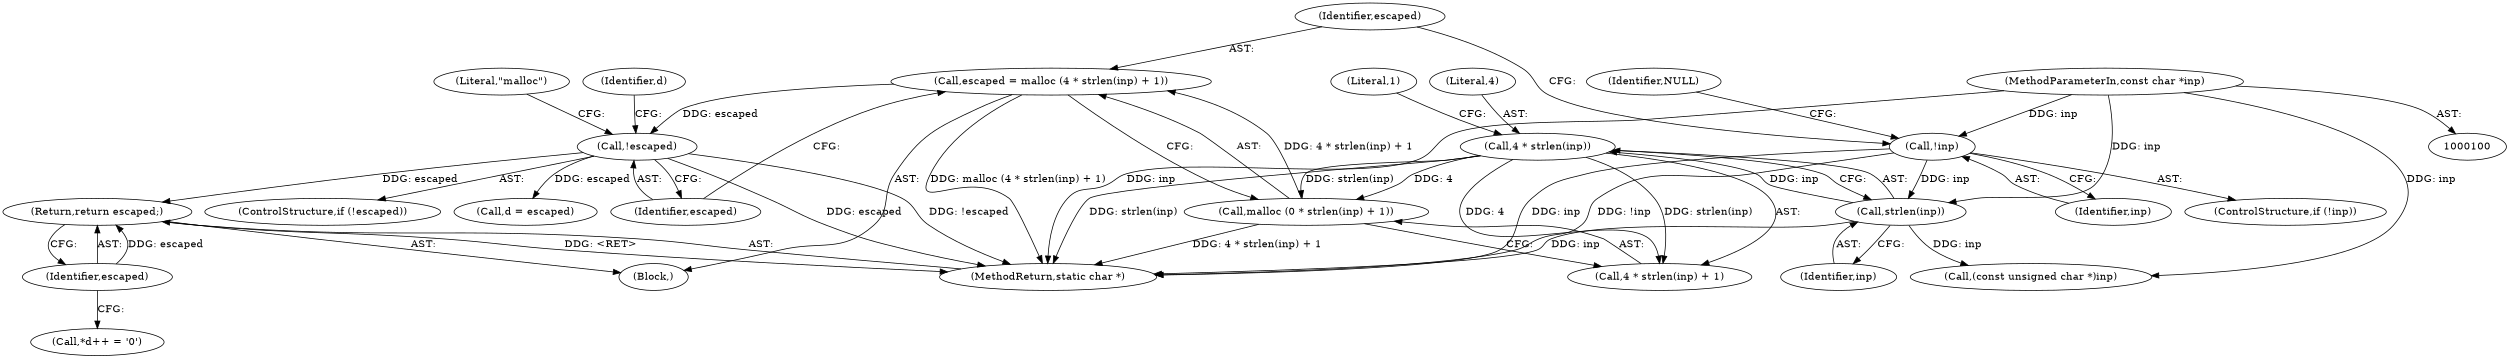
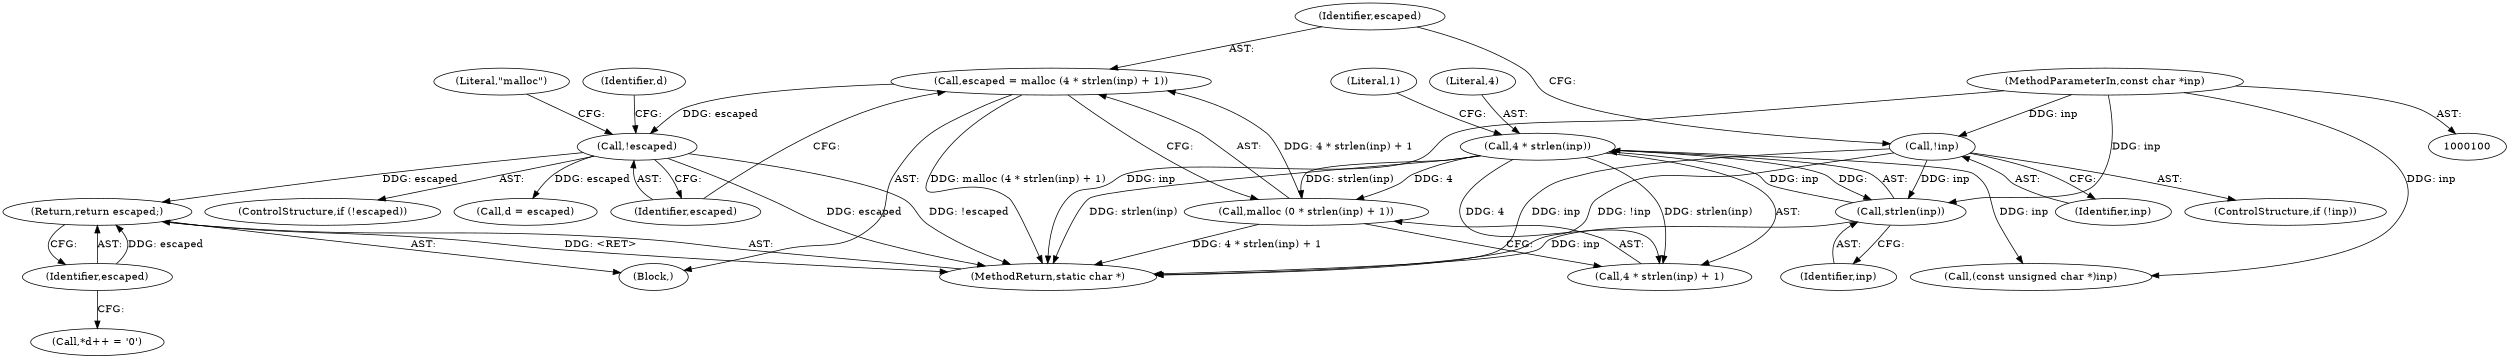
node "(Identifier,NULL)": removed
edge "(Call,4 * strlen(inp))" -> "(Call,strlen(inp))": label "CFG: " -> "DDG: "
edge "(Call,strlen(inp))" -> "(Call,(const unsigned char *)inp)": now "(Call,4 * strlen(inp))" -> "(Call,(const unsigned char *)inp)"
